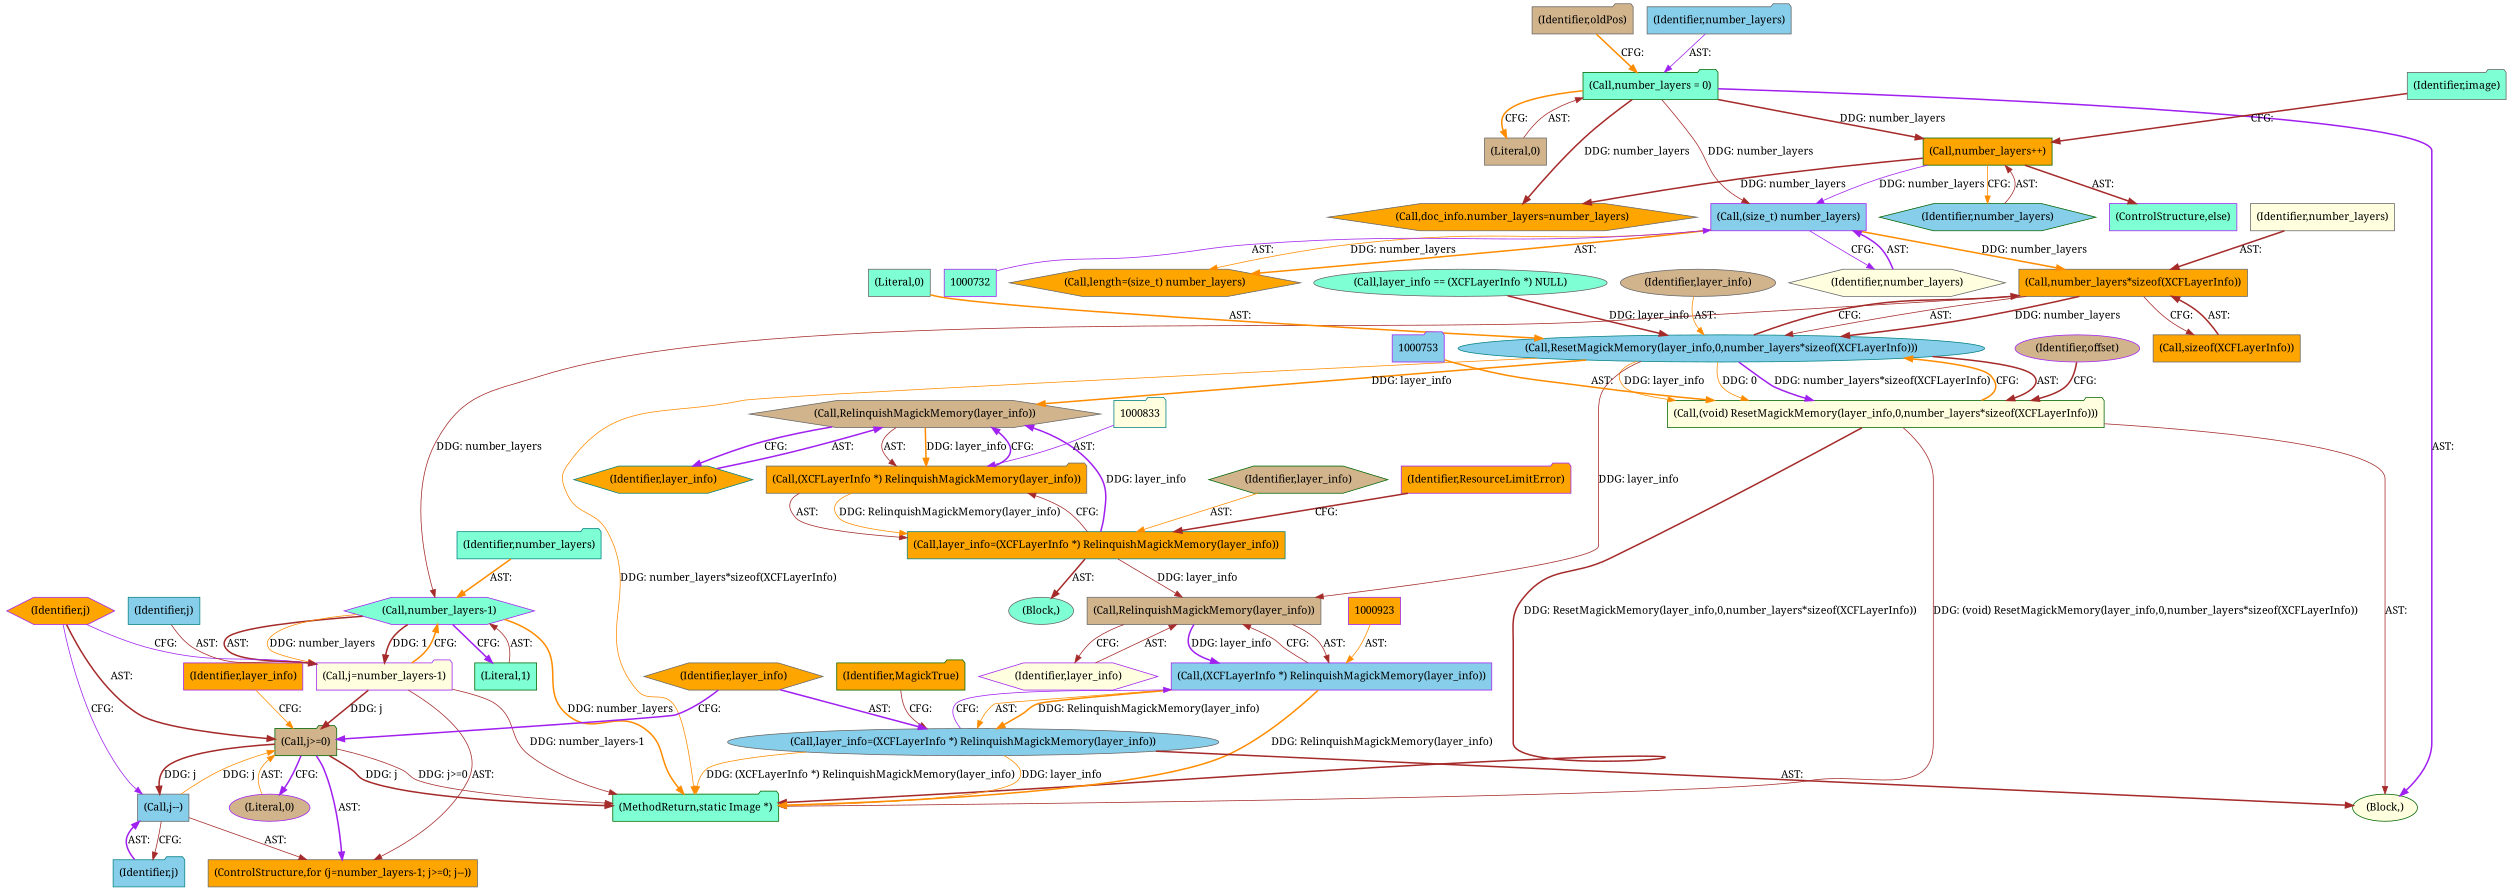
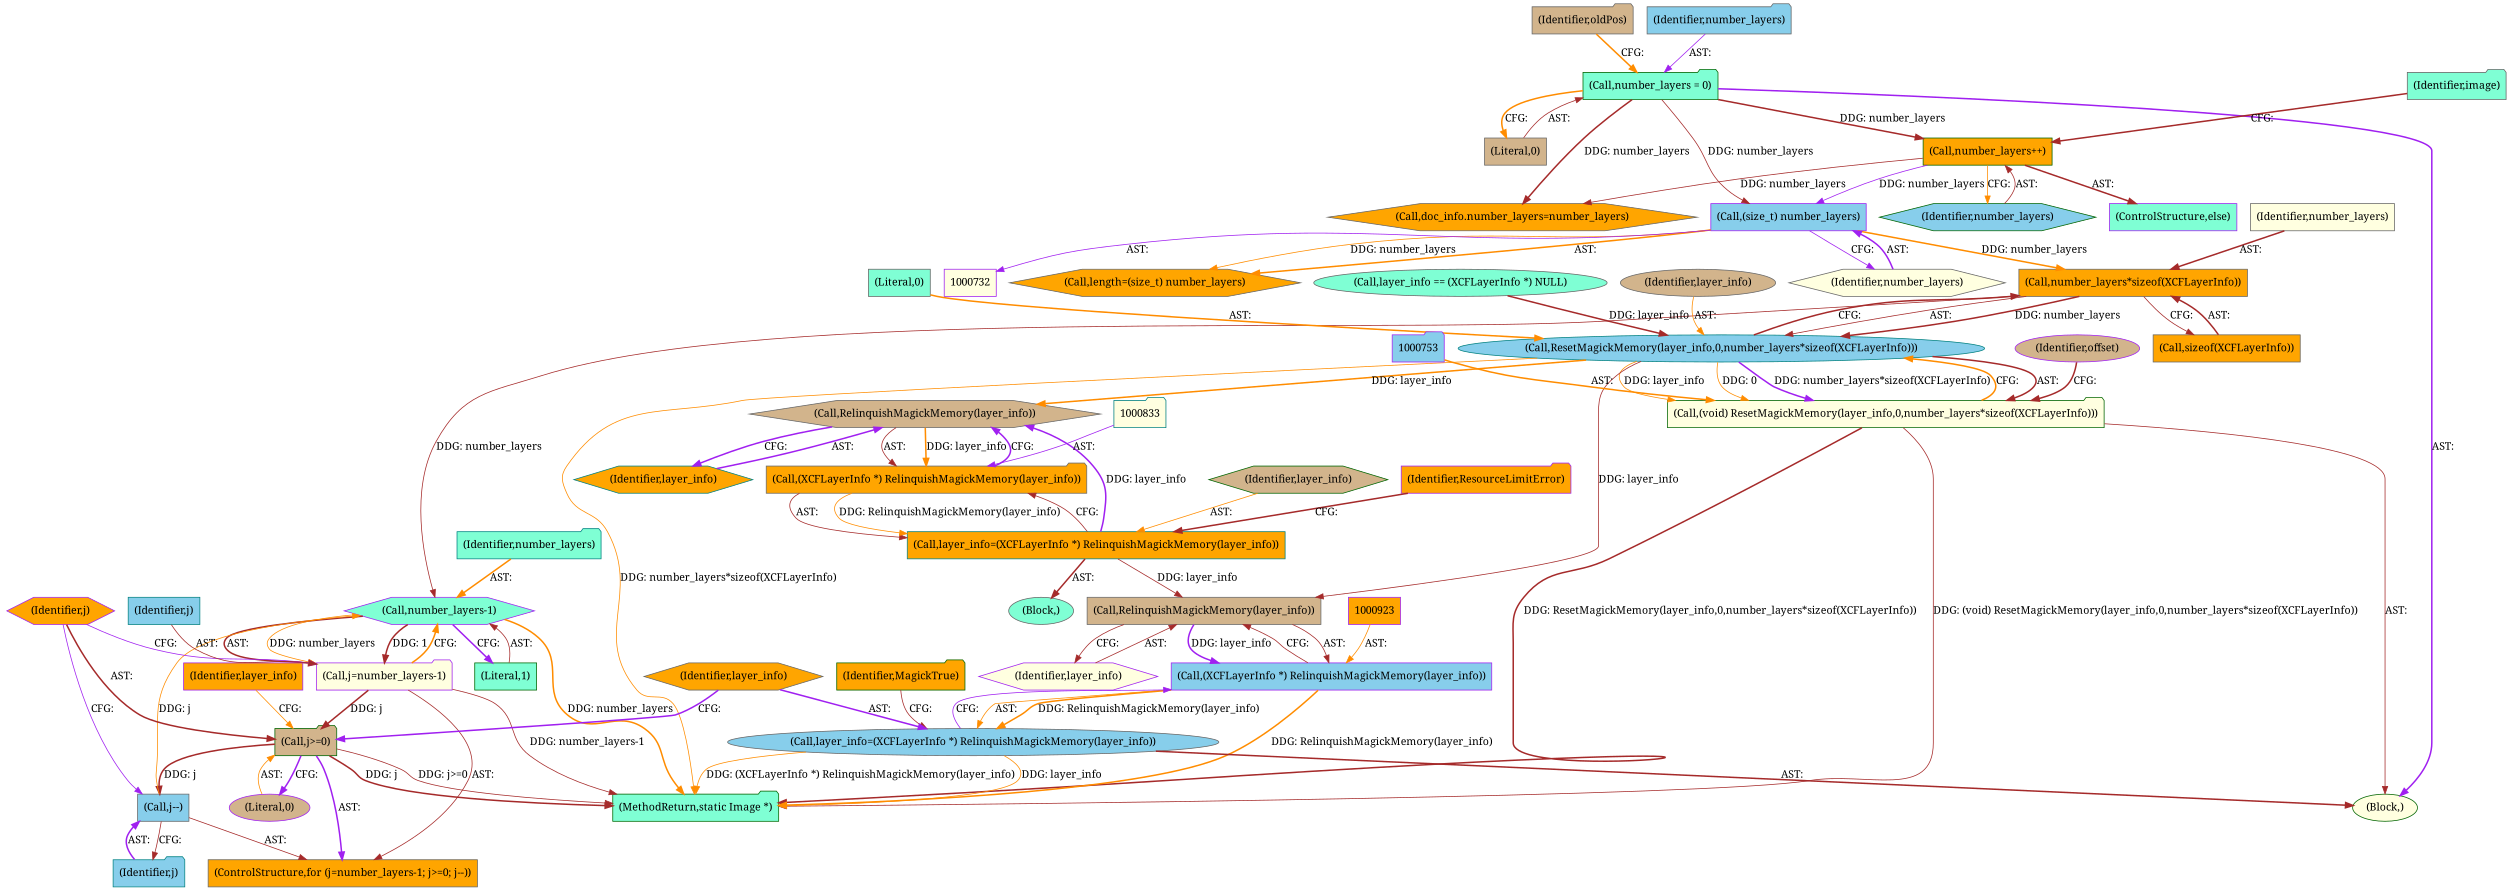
edge "(Call,number_layers++)" -> "(Call,doc_info.number_layers=number_layers)": style bold -> solid
edge "1000732" -> "(Call,(size_t) number_layers)": reversed
node "1000732": fillcolor aquamarine -> lightyellow
edge "(Call,j--)" -> "(Call,j>=0)": now "(Call,j--)" -> "(Call,number_layers-1)"
